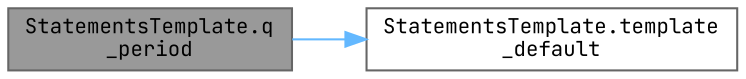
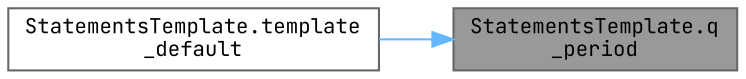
edge "StatementsTemplate.q _period" -> "StatementsTemplate.template _default": reversed
